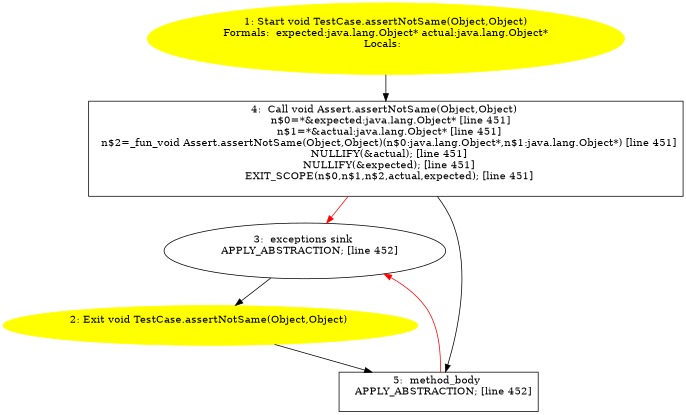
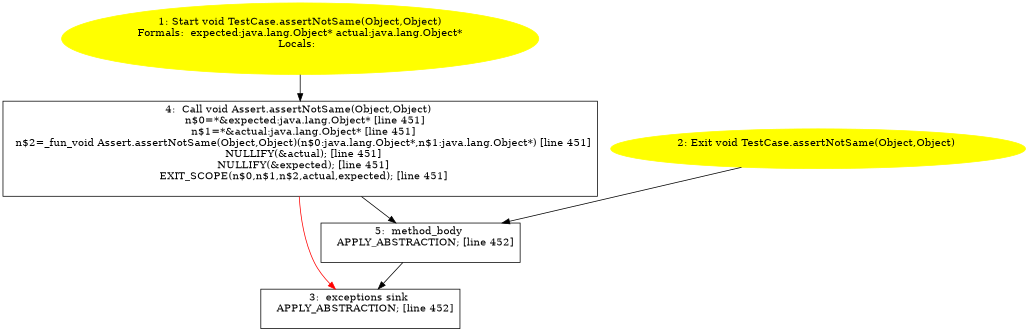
node "3:  exceptions sink APPLY_ABSTRACTION; [line 452]": shape ellipse -> box
edge "3:  exceptions sink APPLY_ABSTRACTION; [line 452]" -> "2: Exit void TestCase.assertNotSame(Object,Object)": removed
edge "5:  method_body APPLY_ABSTRACTION; [line 452]" -> "3:  exceptions sink APPLY_ABSTRACTION; [line 452]": color red -> black
